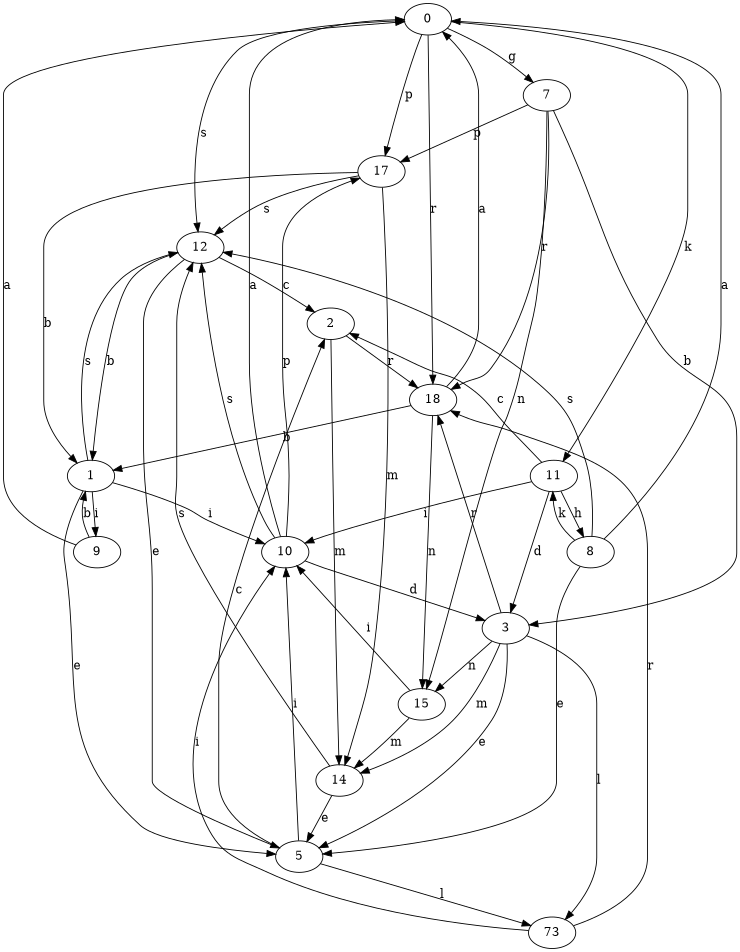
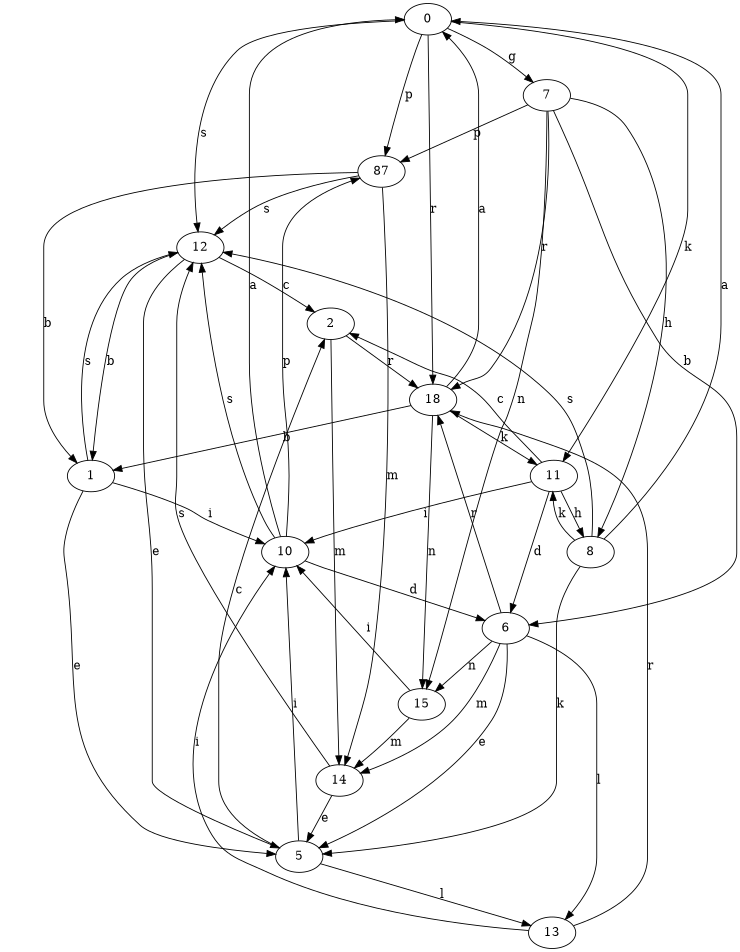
node "17": label "17" -> "87"
edge "7" -> "8": added, label "h"
edge "18" -> "11": added, label "k"
node "9": removed
node "3": label "3" -> "6"
edge "8" -> "5": label "e" -> "k"
node "73": label "73" -> "13"
